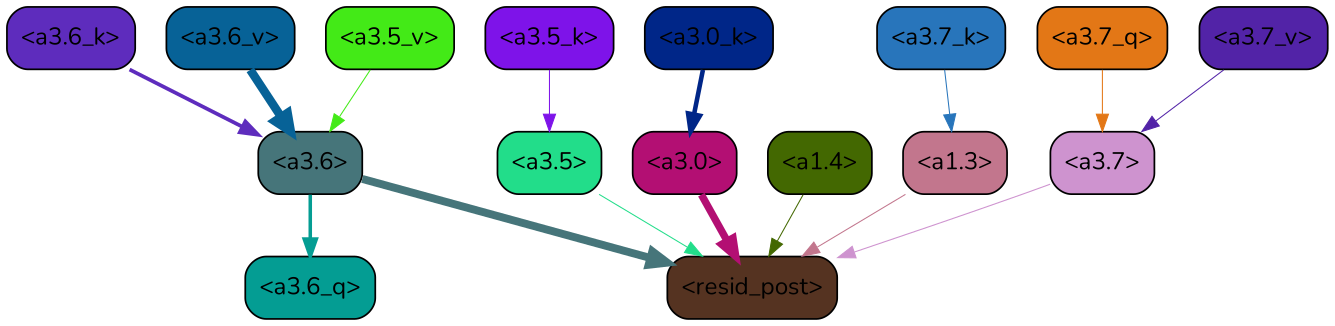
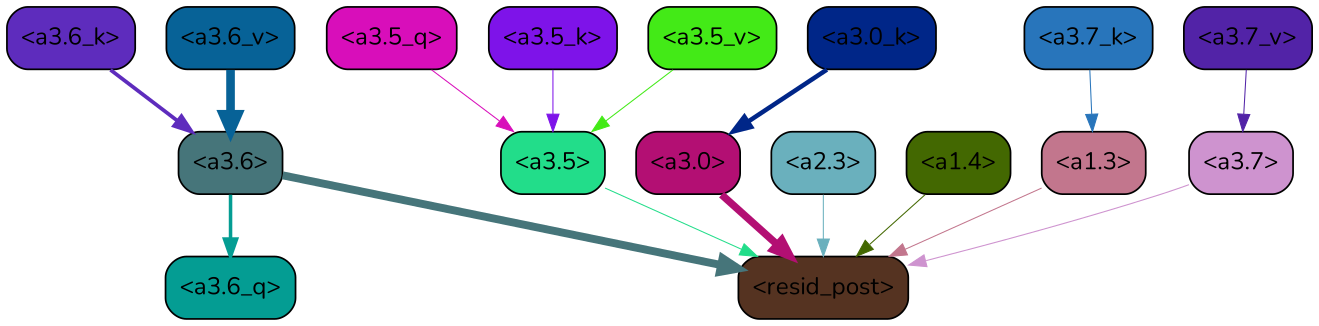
node "<a3.5_q>": added
node "<a3.7_q>": removed
edge "<a3.5_v>" -> "<a3.6>": now "<a3.5_v>" -> "<a3.5>"
node "<a2.3>": added
